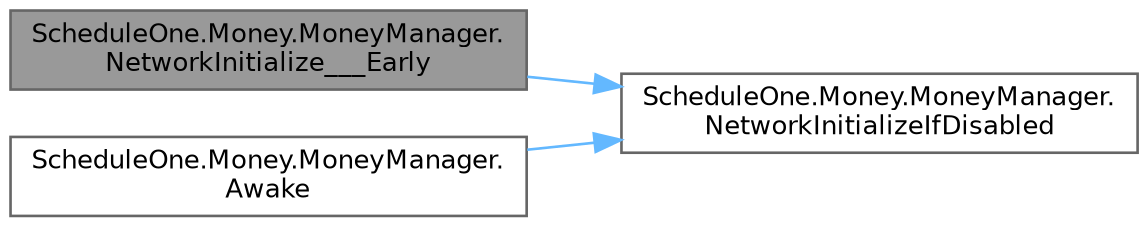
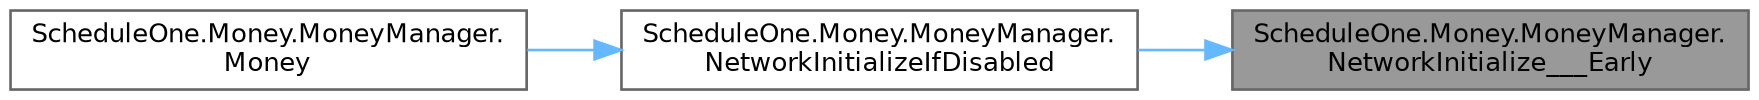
edge "ScheduleOne.Money.MoneyManager. NetworkInitialize___Early" -> "ScheduleOne.Money.MoneyManager. NetworkInitializeIfDisabled": reversed
node "ScheduleOne.Money.MoneyManager. Awake": label "ScheduleOne.Money.MoneyManager. Awake" -> "ScheduleOne.Money.MoneyManager. Money"
